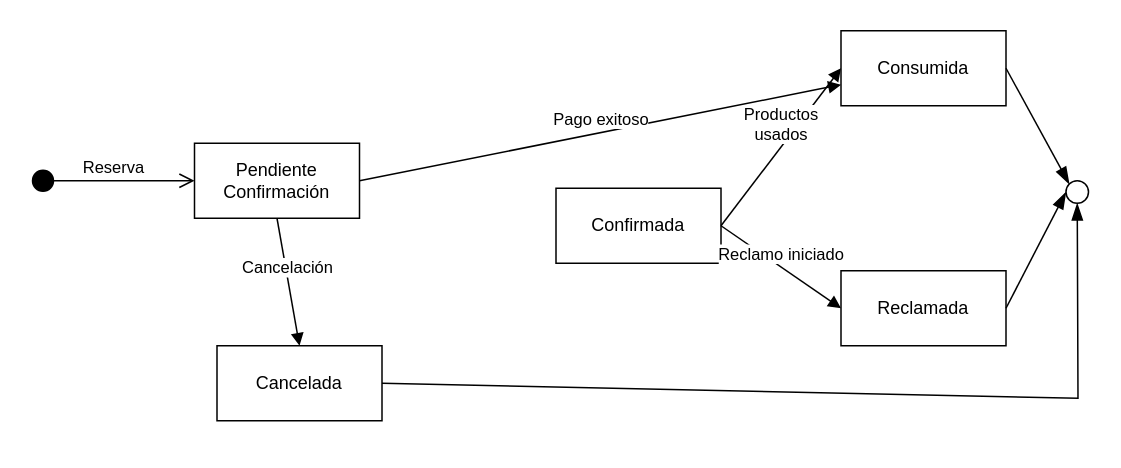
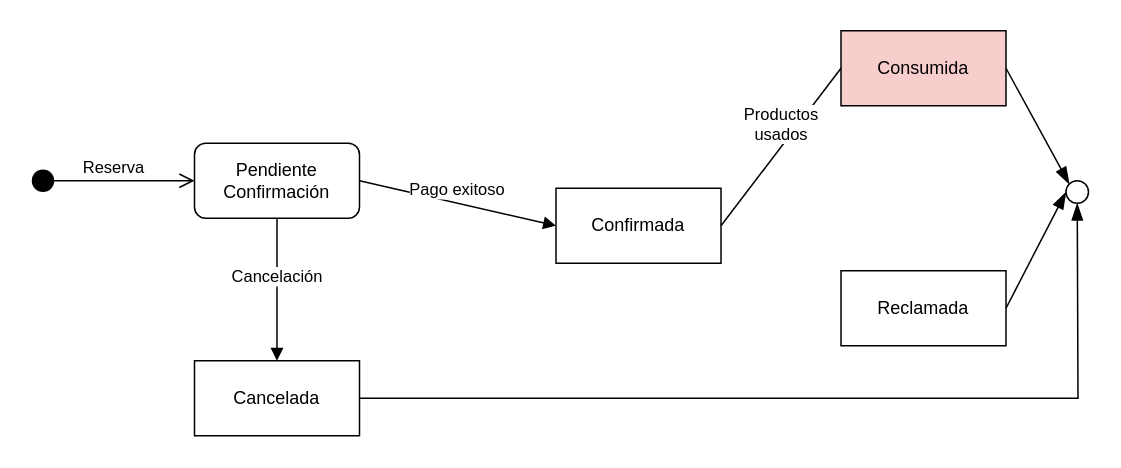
node "Consumida": fillcolor #ffffff -> #f8cecc
edge "Confirmada" -> "Consumida": arrowhead block -> none
edge "Pendiente Confirmación" -> "Consumida": now "Pendiente Confirmación" -> "Confirmada"
node "Pendiente Confirmación": shape rectangle -> rounded rectangle
edge "Confirmada" -> "Reclamada": removed, label "Reclamo iniciado"
node "Cancelada": moved (299, 383) -> (277, 398)
